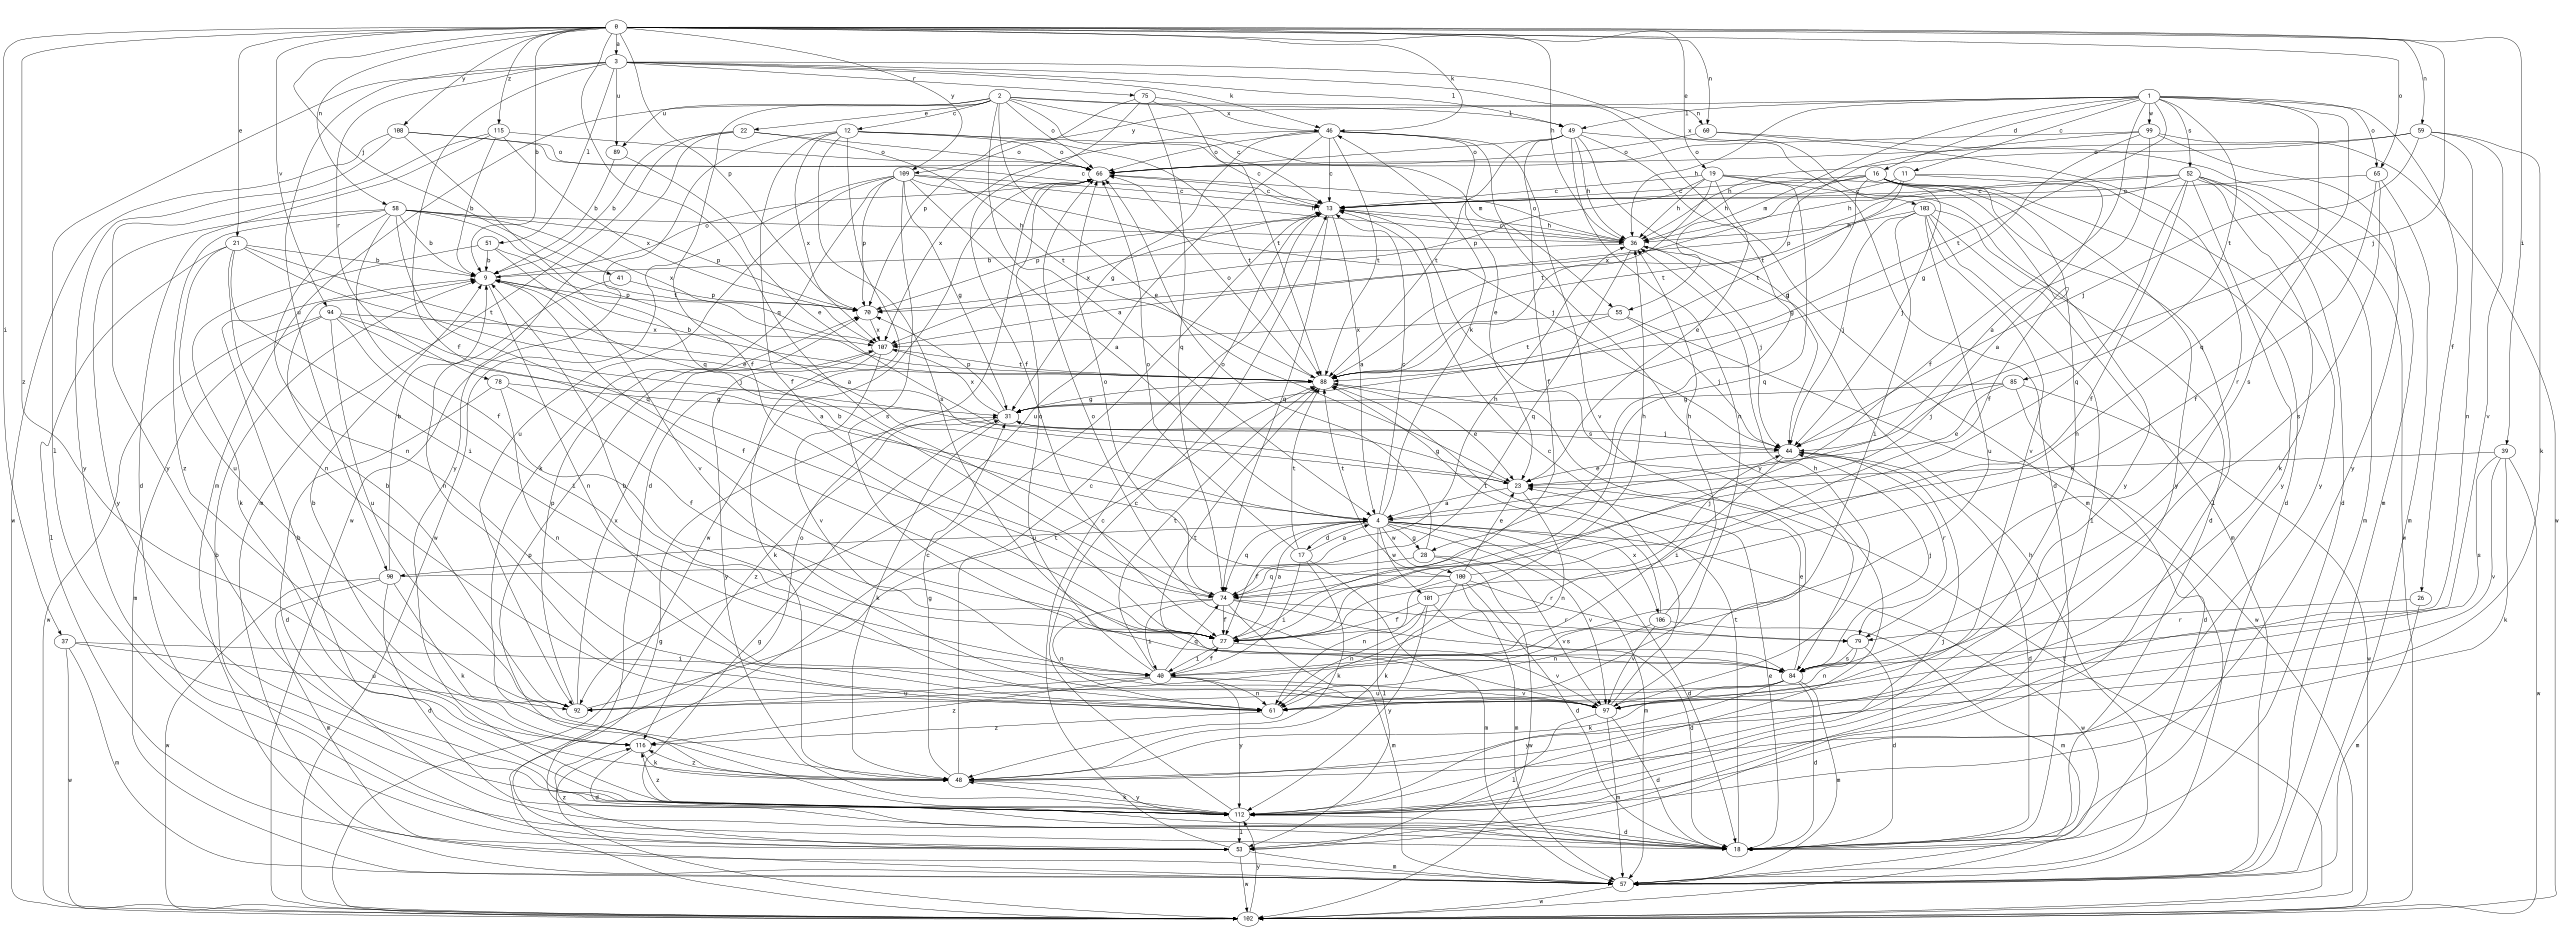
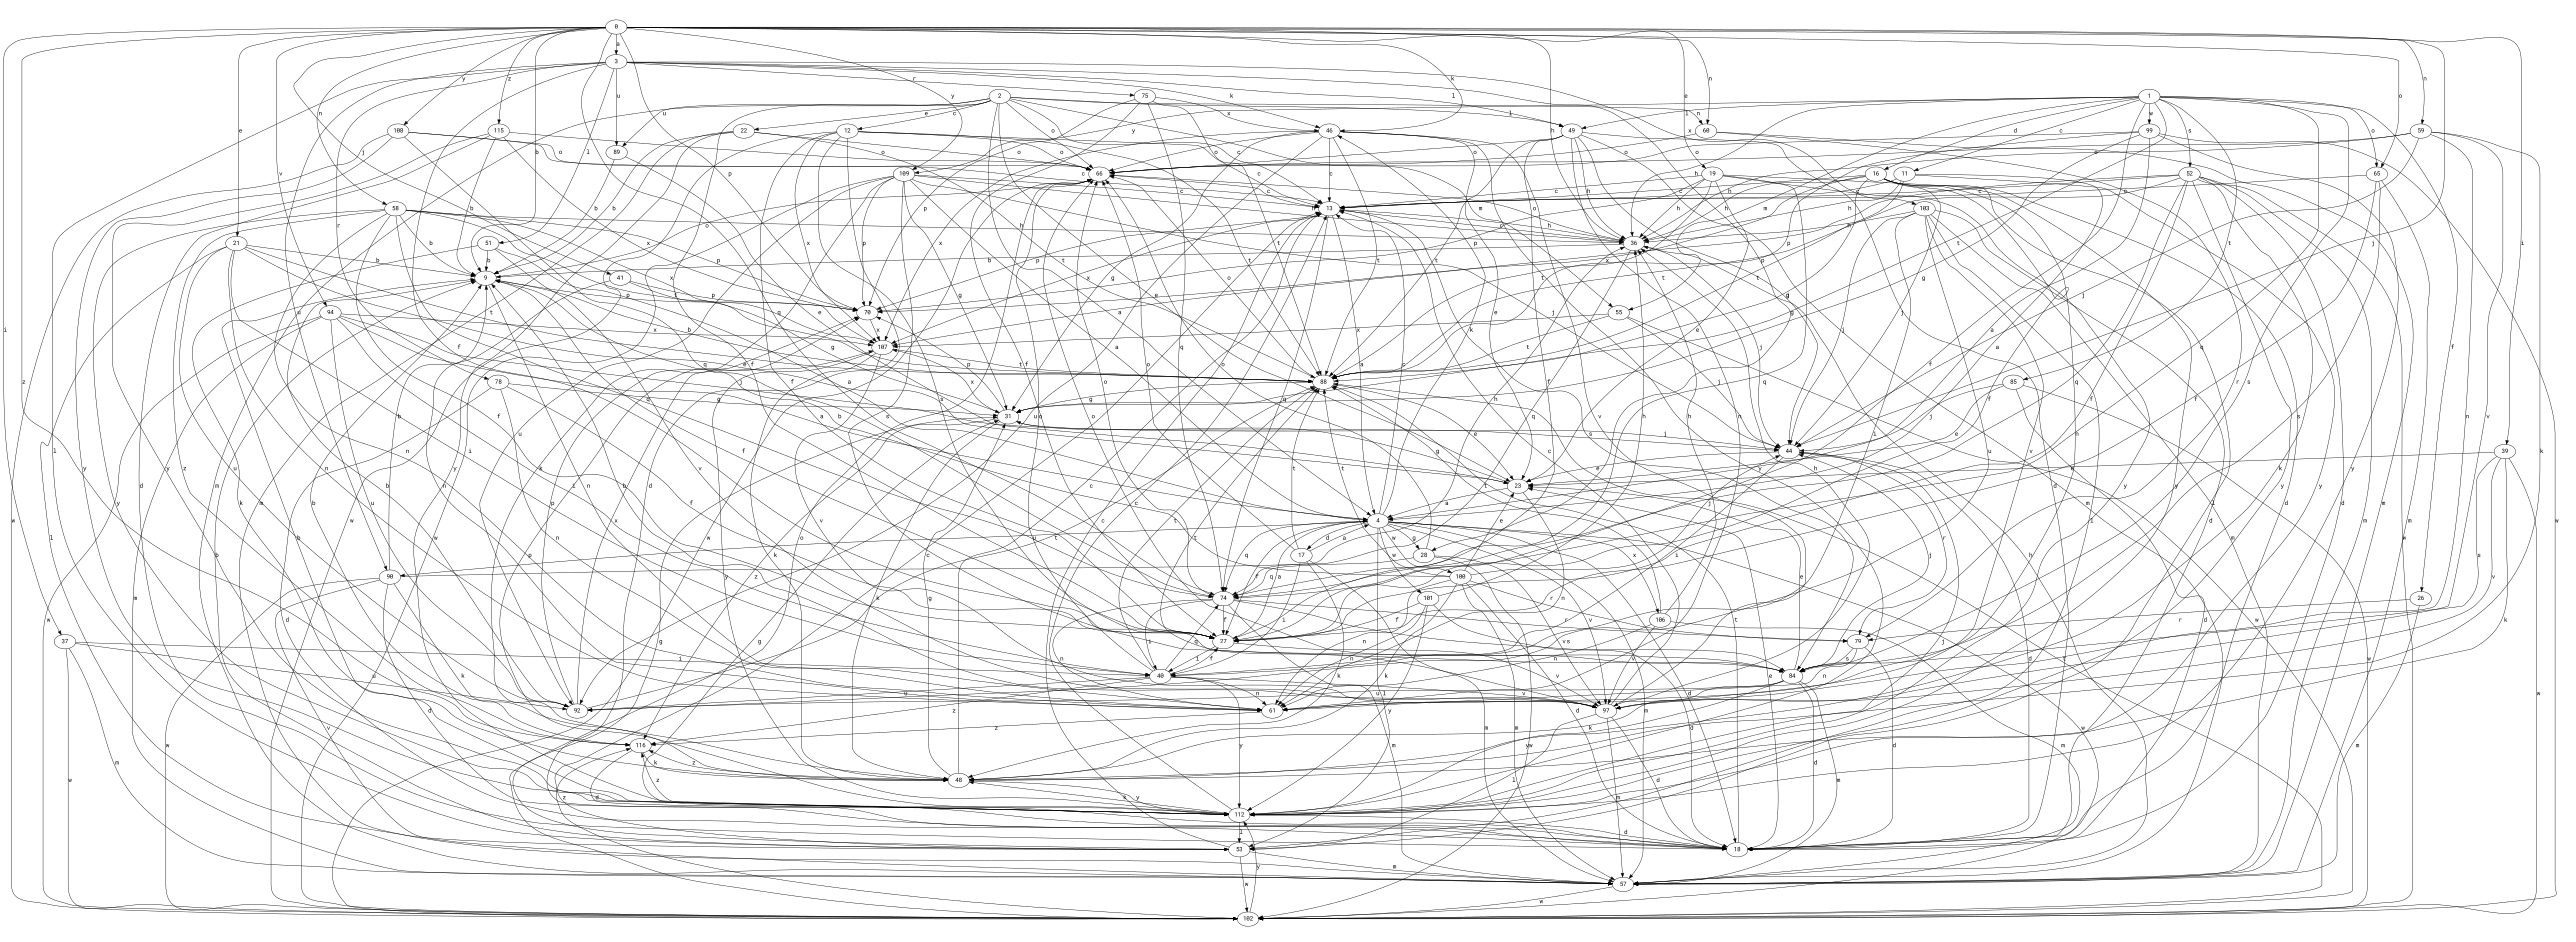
edge "99" -> "88": label "t" -> "p"
edge "85" -> "31": now "41" -> "31"
edge "90" -> "57": label "m" -> "v"
